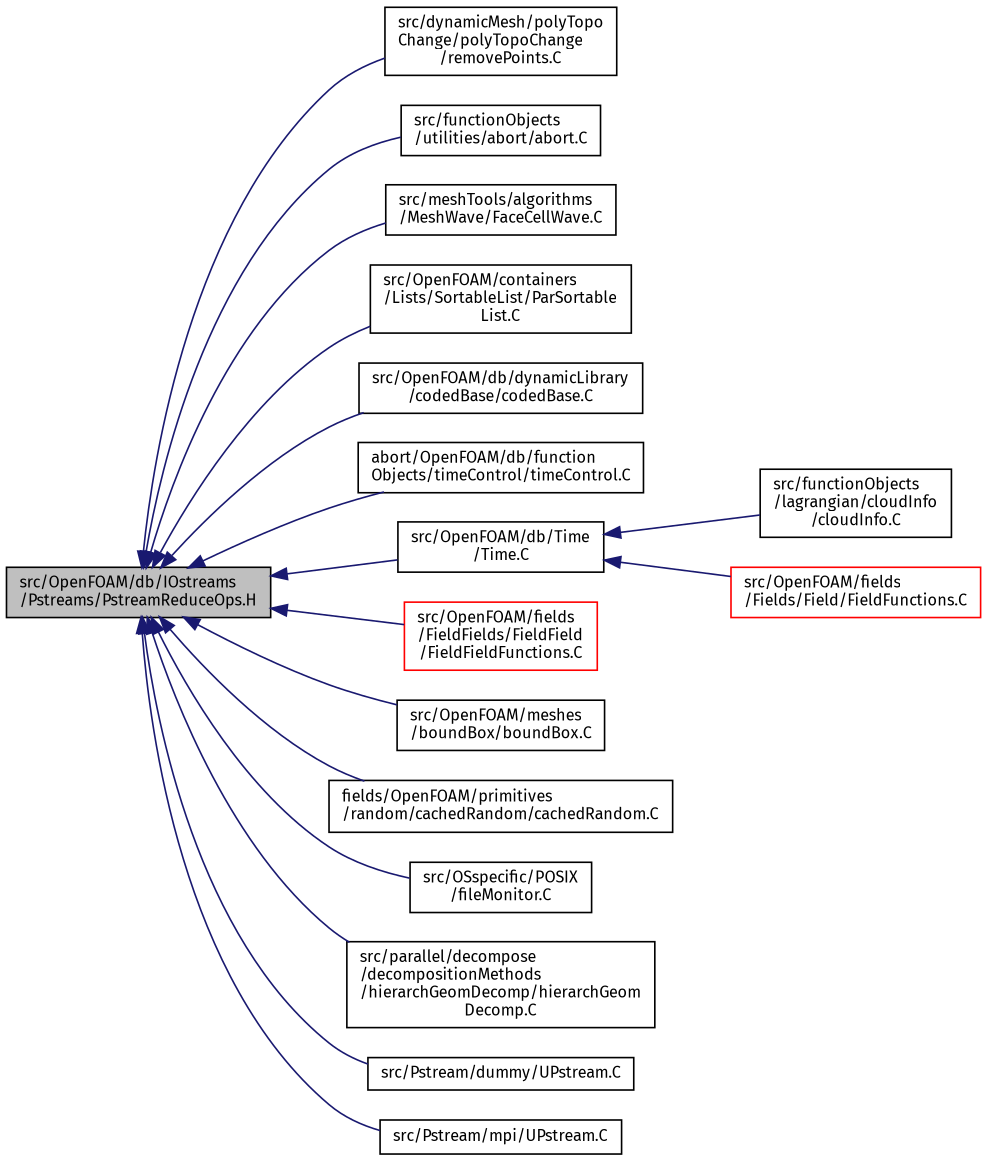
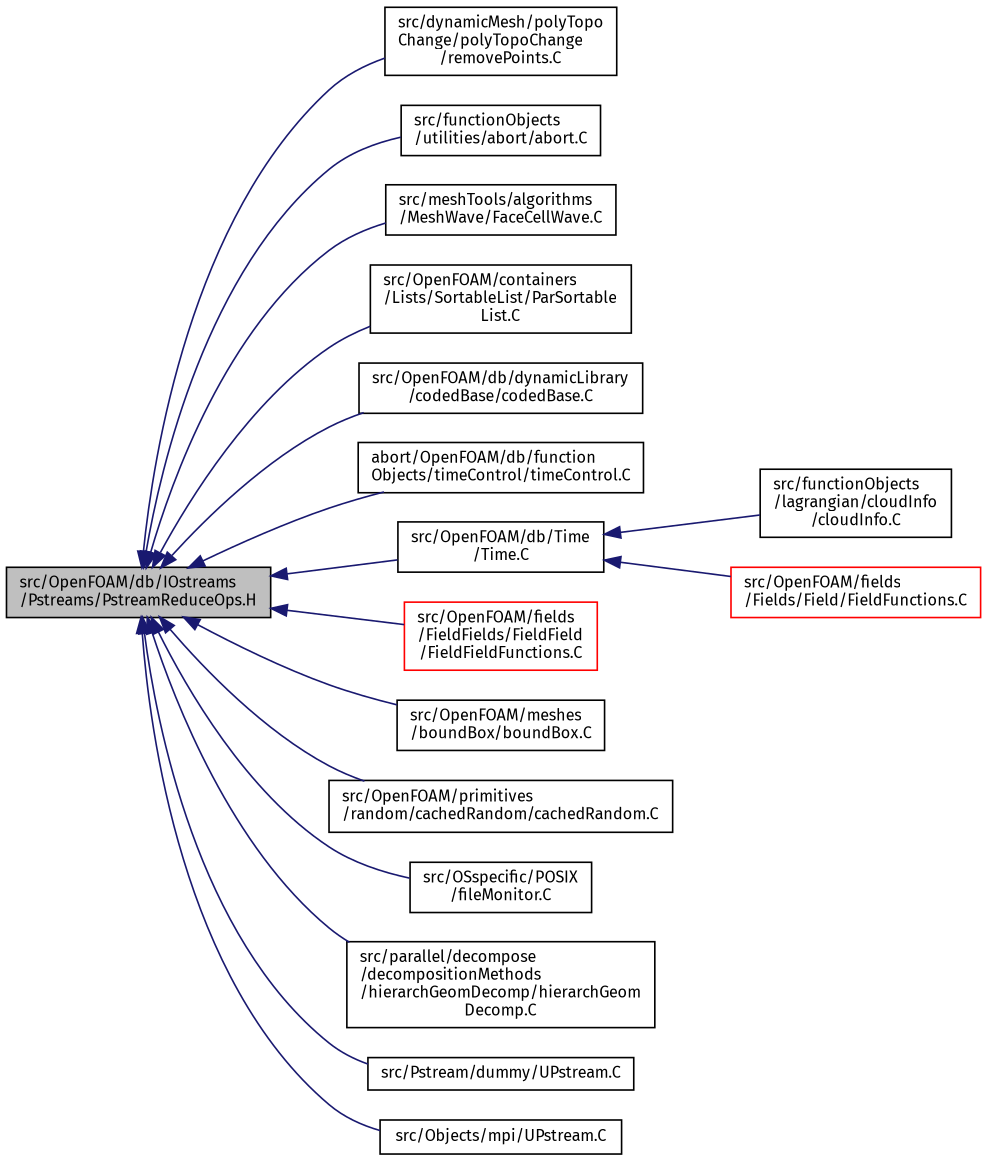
node "fields/OpenFOAM/primitives /random/cachedRandom/cachedRandom.C": label "fields/OpenFOAM/primitives /random/cachedRandom/cachedRandom.C" -> "src/OpenFOAM/primitives /random/cachedRandom/cachedRandom.C"
node "src/Pstream/mpi/UPstream.C": label "src/Pstream/mpi/UPstream.C" -> "src/Objects/mpi/UPstream.C"
